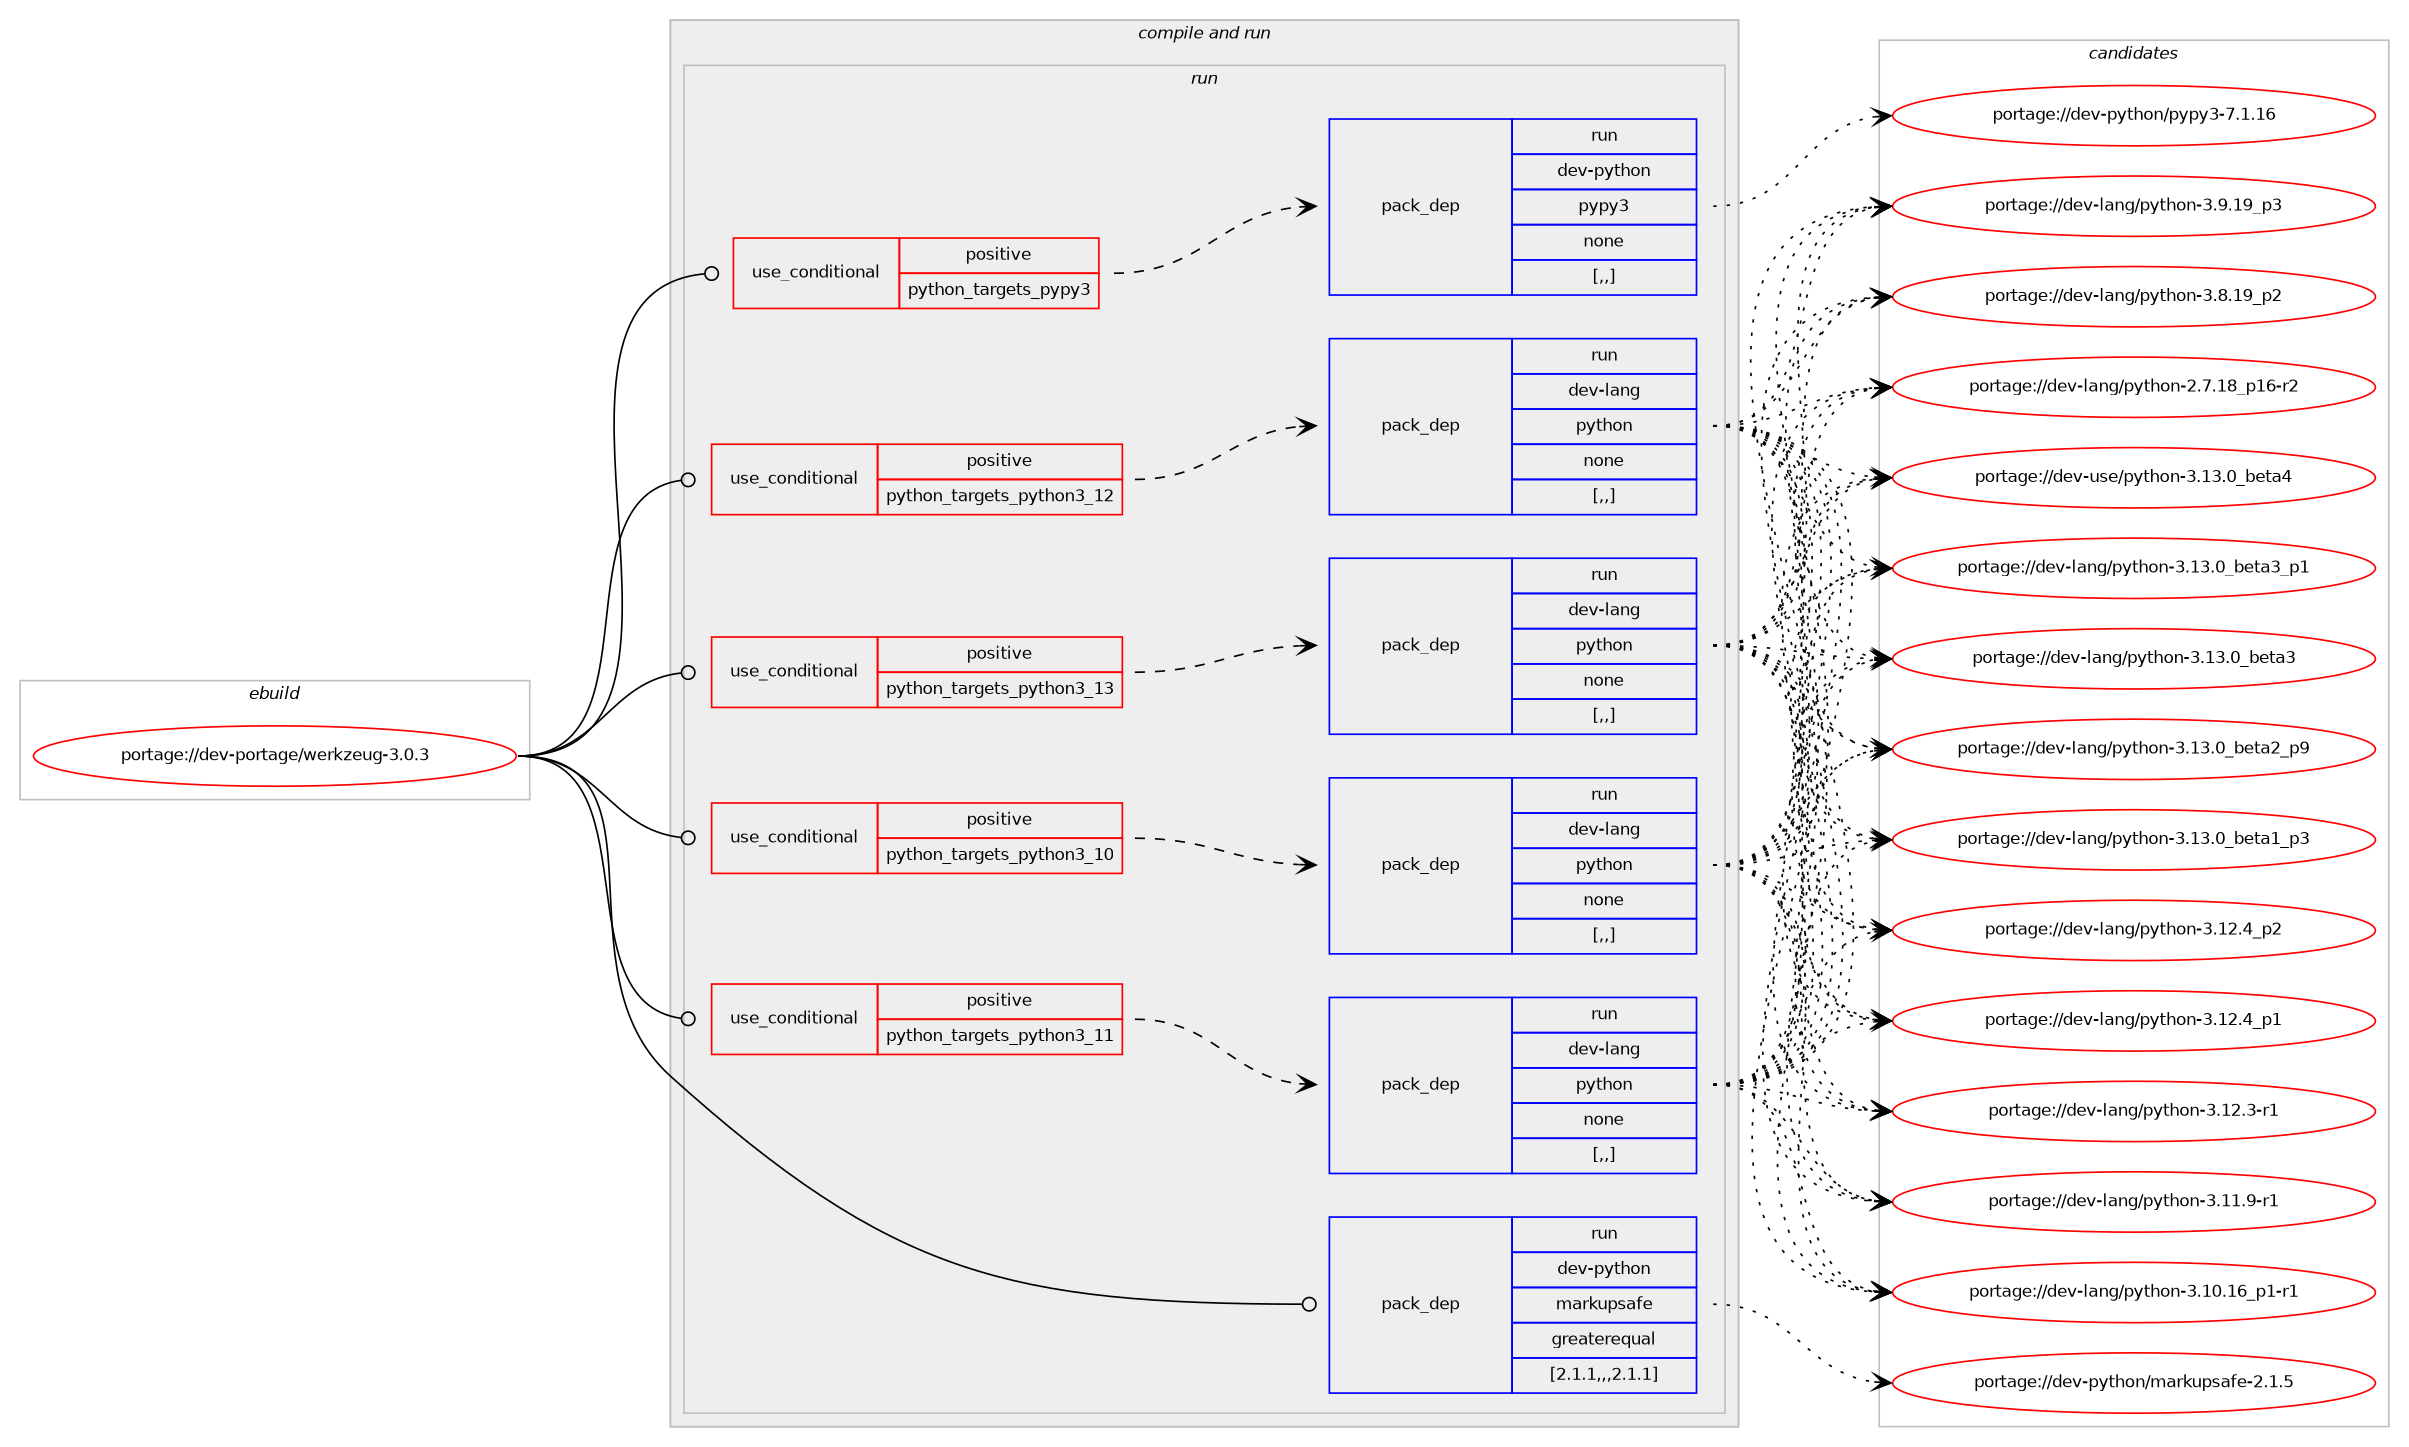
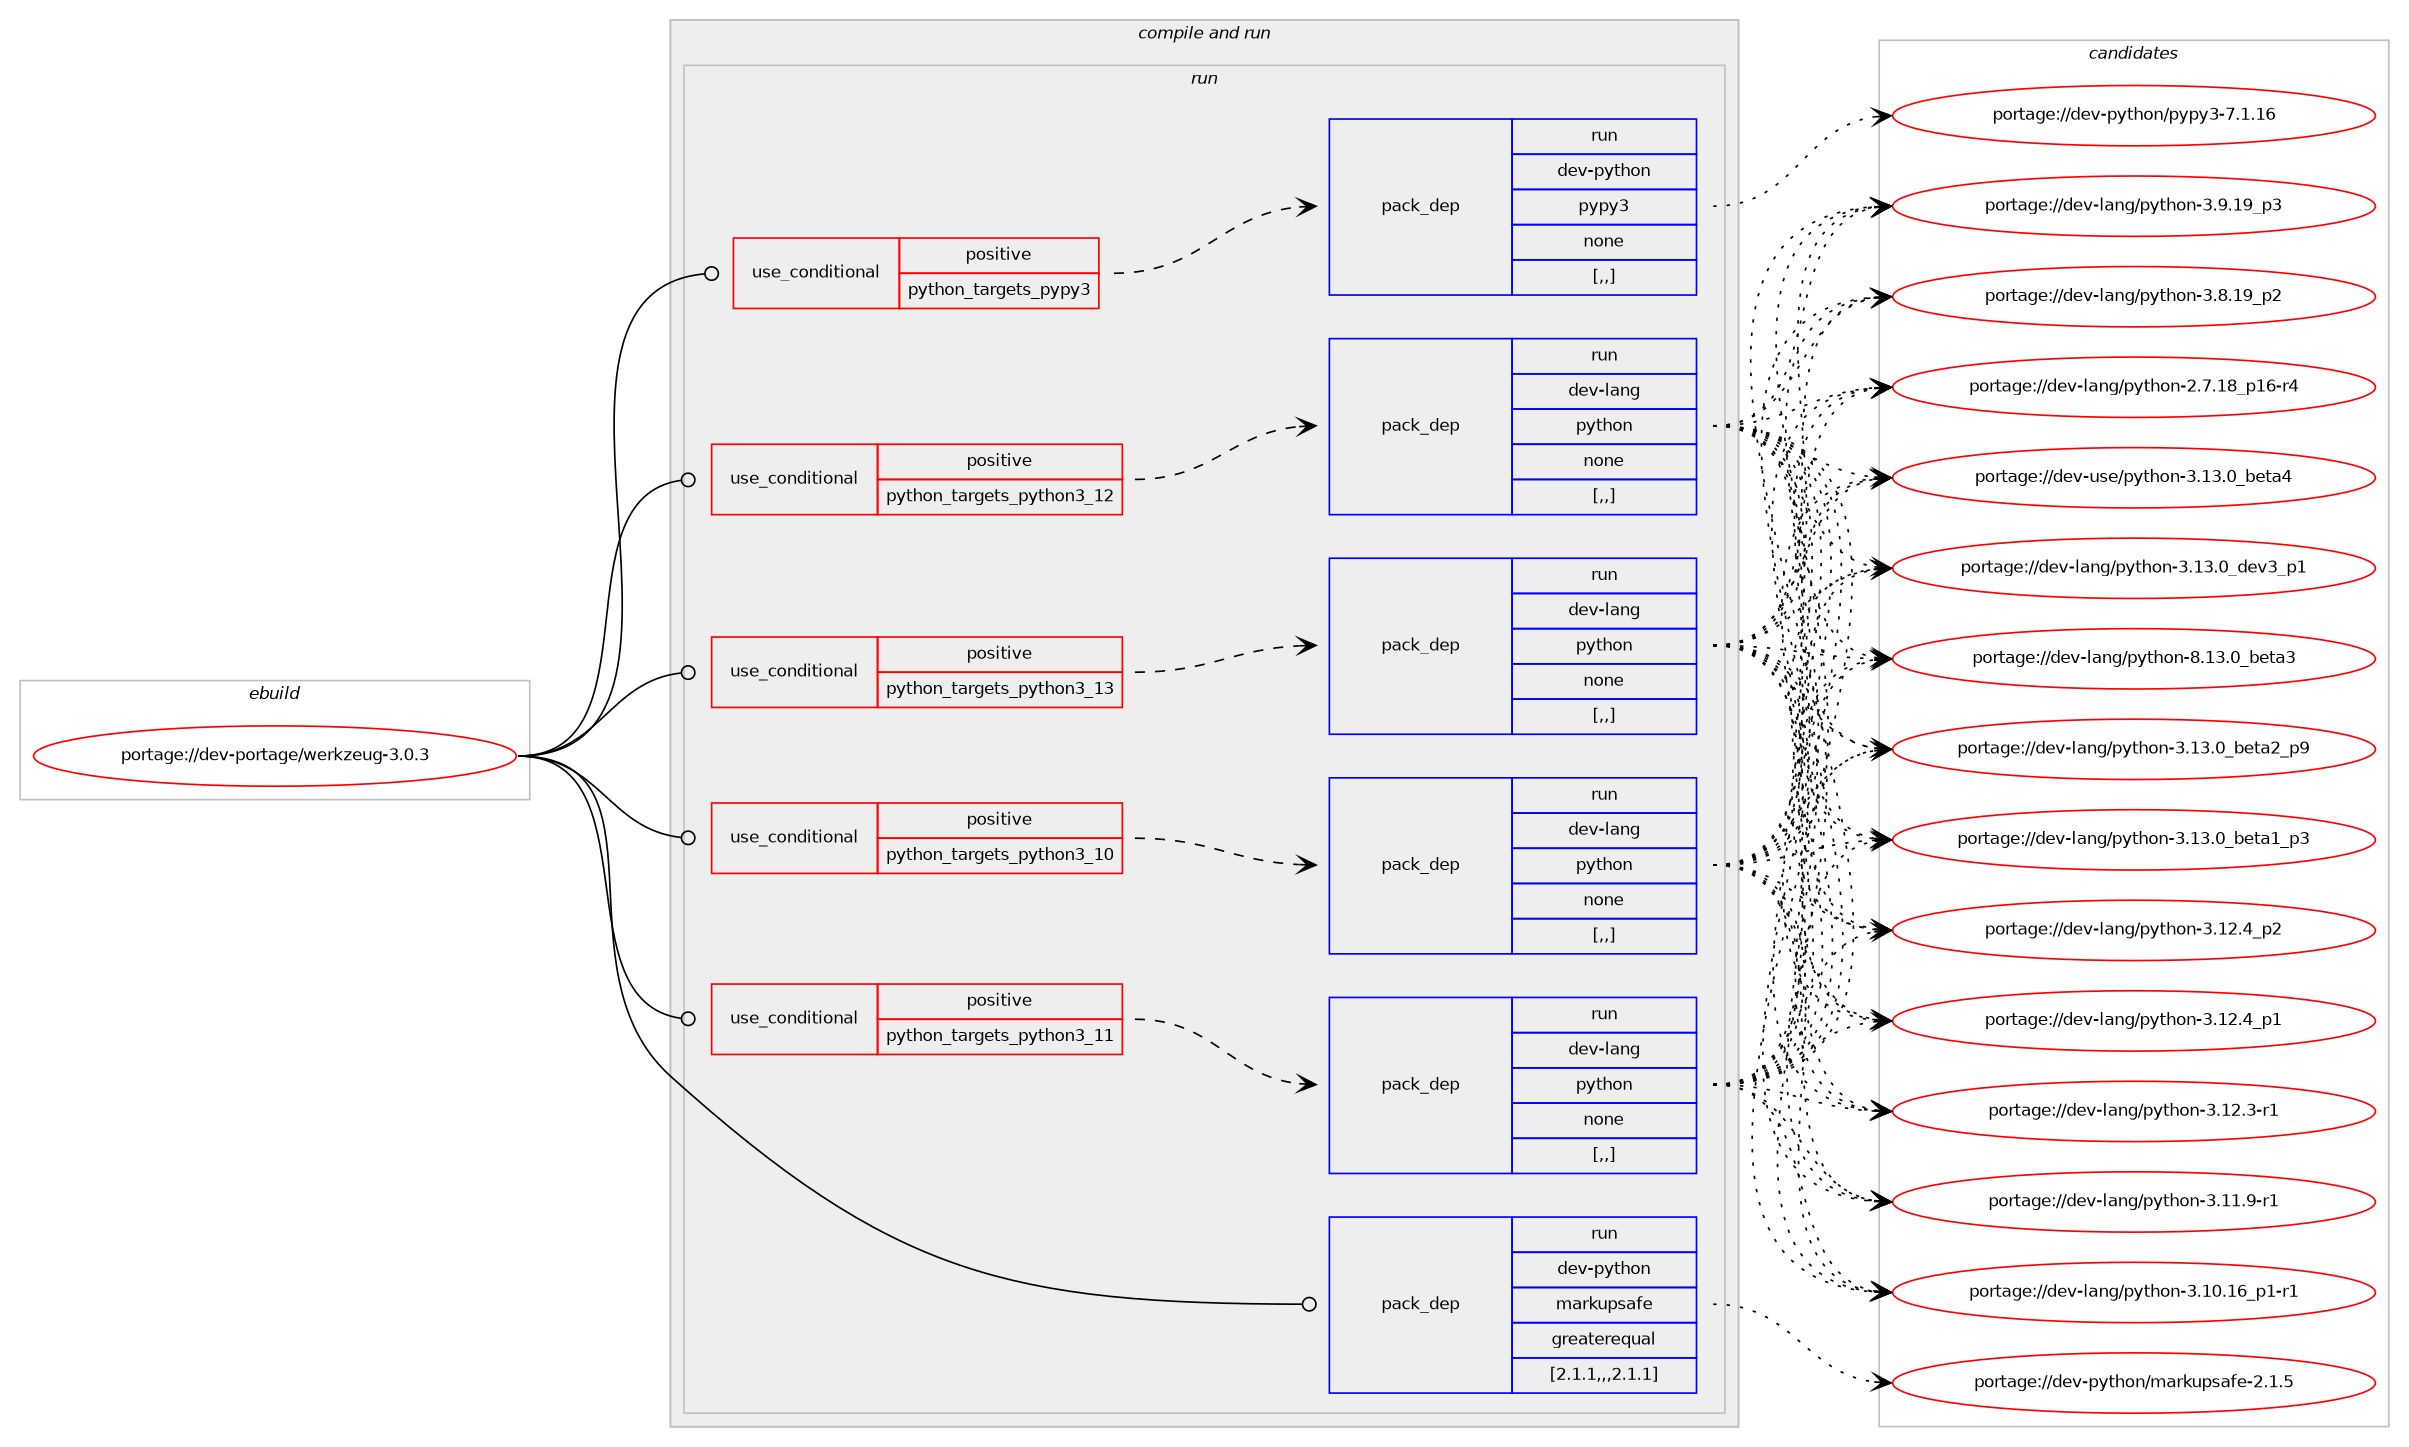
node "portage://dev-lang/python-2.7.18_p16-r2": label "portage://dev-lang/python-2.7.18_p16-r2" -> "portage://dev-lang/python-2.7.18_p16-r4"
node "portage://dev-lang/python-3.13.0_beta3_p1": label "portage://dev-lang/python-3.13.0_beta3_p1" -> "portage://dev-lang/python-3.13.0_dev3_p1"
node "portage://dev-lang/python-3.13.0_beta3": label "portage://dev-lang/python-3.13.0_beta3" -> "portage://dev-lang/python-8.13.0_beta3"
